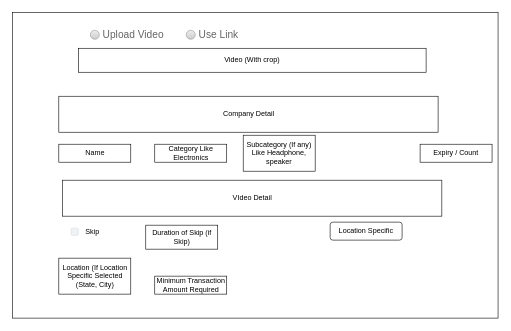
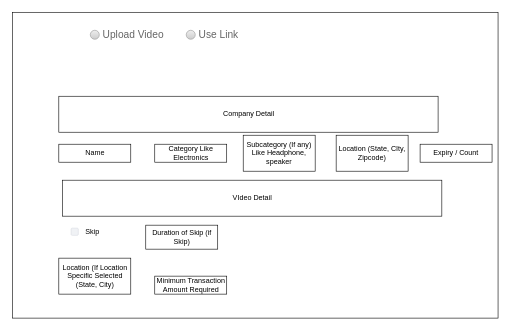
node "Video (With crop)": removed
node "Location (State, CIty, Zipcode)": added
node "Location Specific": removed
